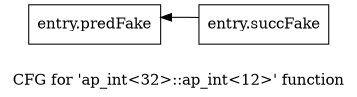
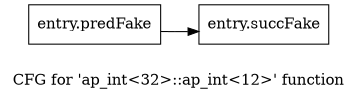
edge "entry.succFake" -> "entry.predFake": reversed
